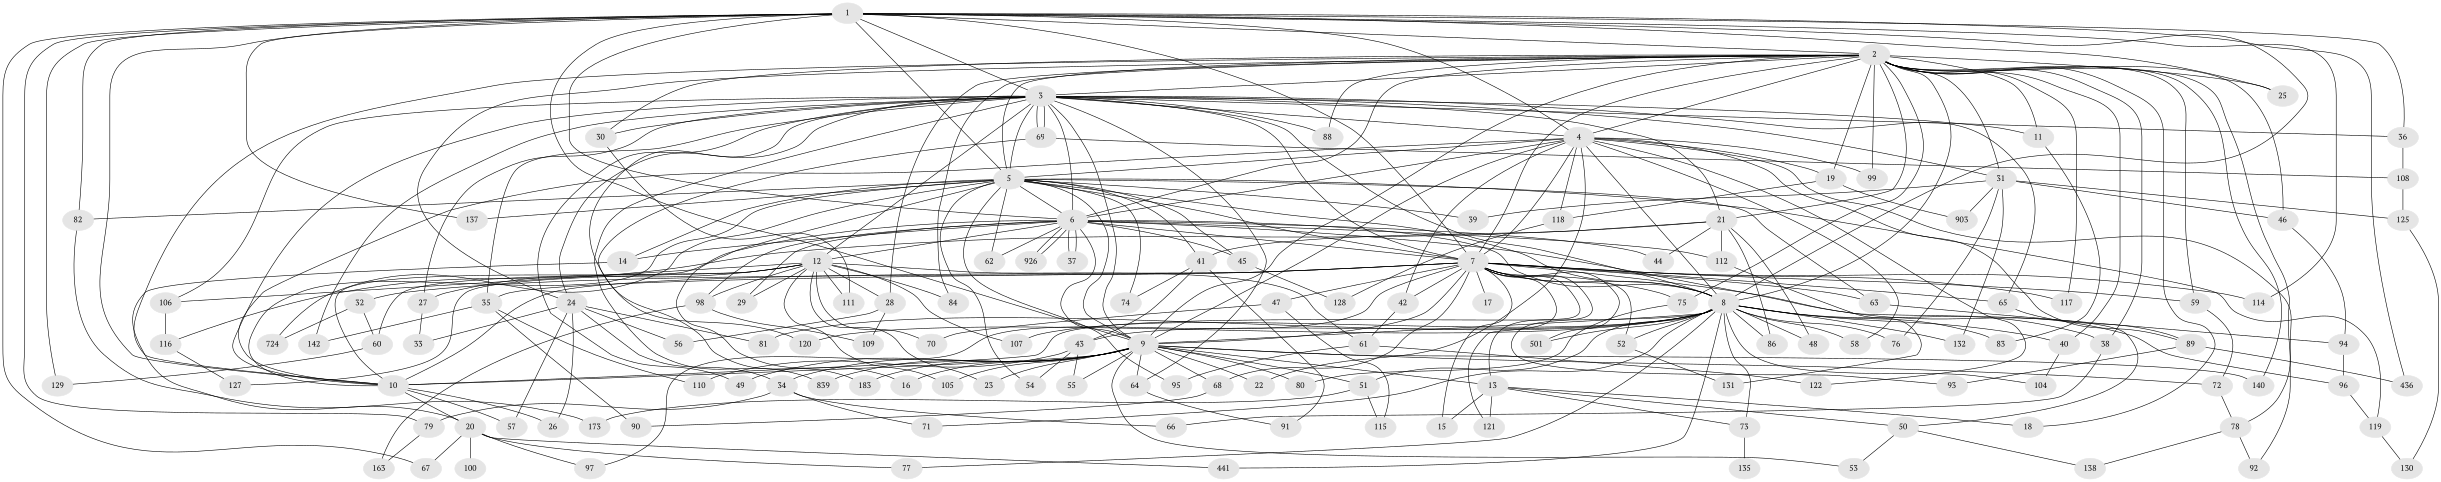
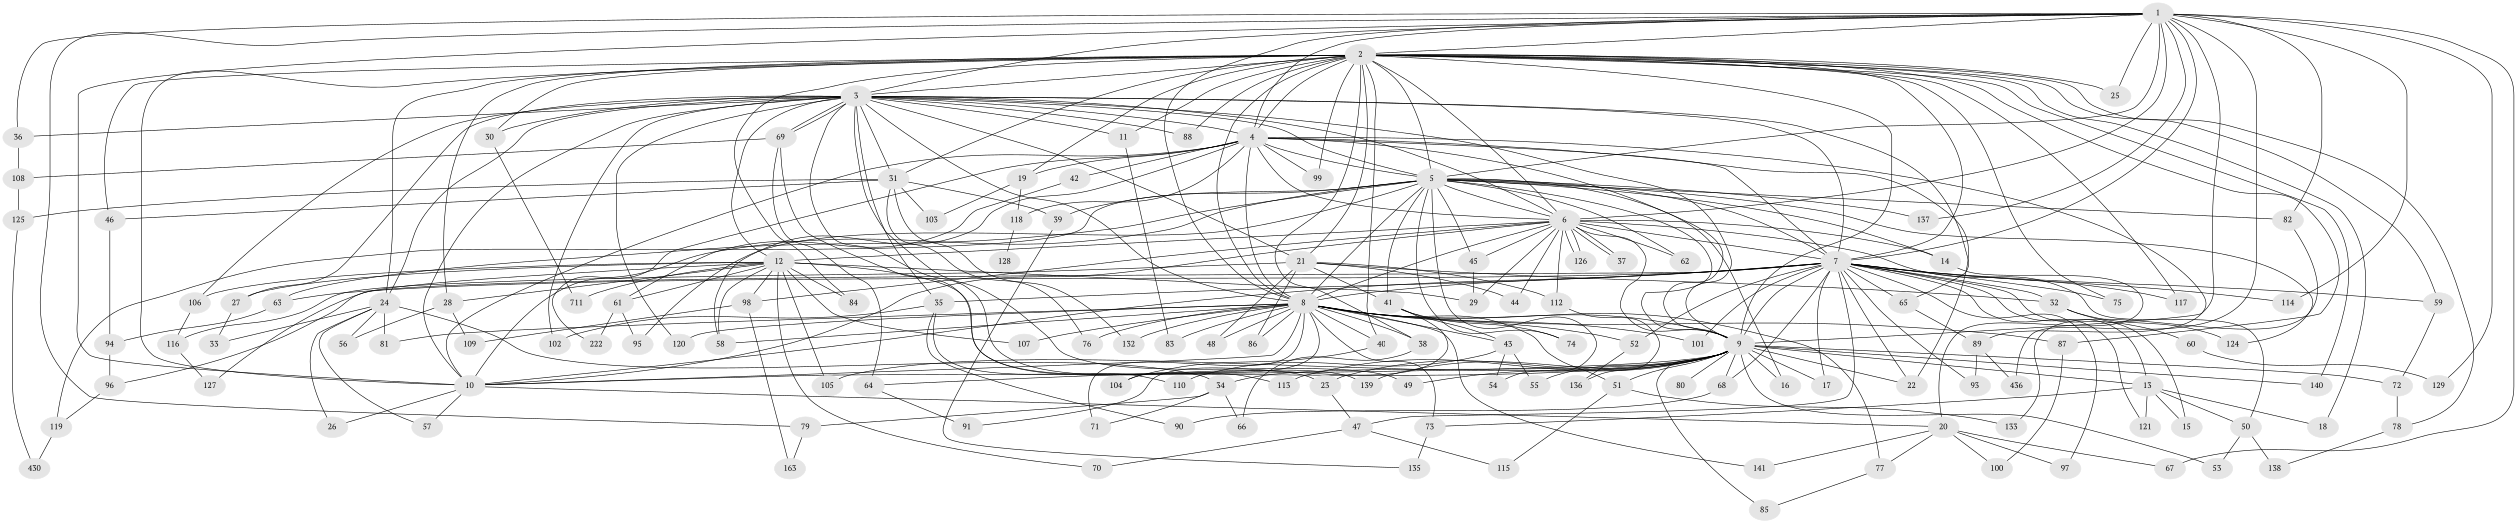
edge "3" -- "64": now "69" -- "64"
node "903": label "903" -> "103"
node "926": label "926" -> "126"
edge "12" -- "60": now "12" -- "58"
edge "21" -- "32": added
edge "45" -- "128": now "45" -- "29"
edge "7" -- "42": now "7" -- "22"
node "111": label "111" -> "711"
node "724": label "724" -> "124"
node "142": label "142" -> "102"
node "501": label "501" -> "101"
node "87": added
edge "9" -- "17": added
edge "75" -- "80": removed
node "839": label "839" -> "139"
node "183": label "183" -> "113"
node "131": label "131" -> "136"
node "122": label "122" -> "222"
edge "23" -- "47": added
node "173": label "173" -> "133"
edge "39" -- "135": added
node "441": label "441" -> "141"
node "92": removed
node "130": label "130" -> "430"
node "85": added
